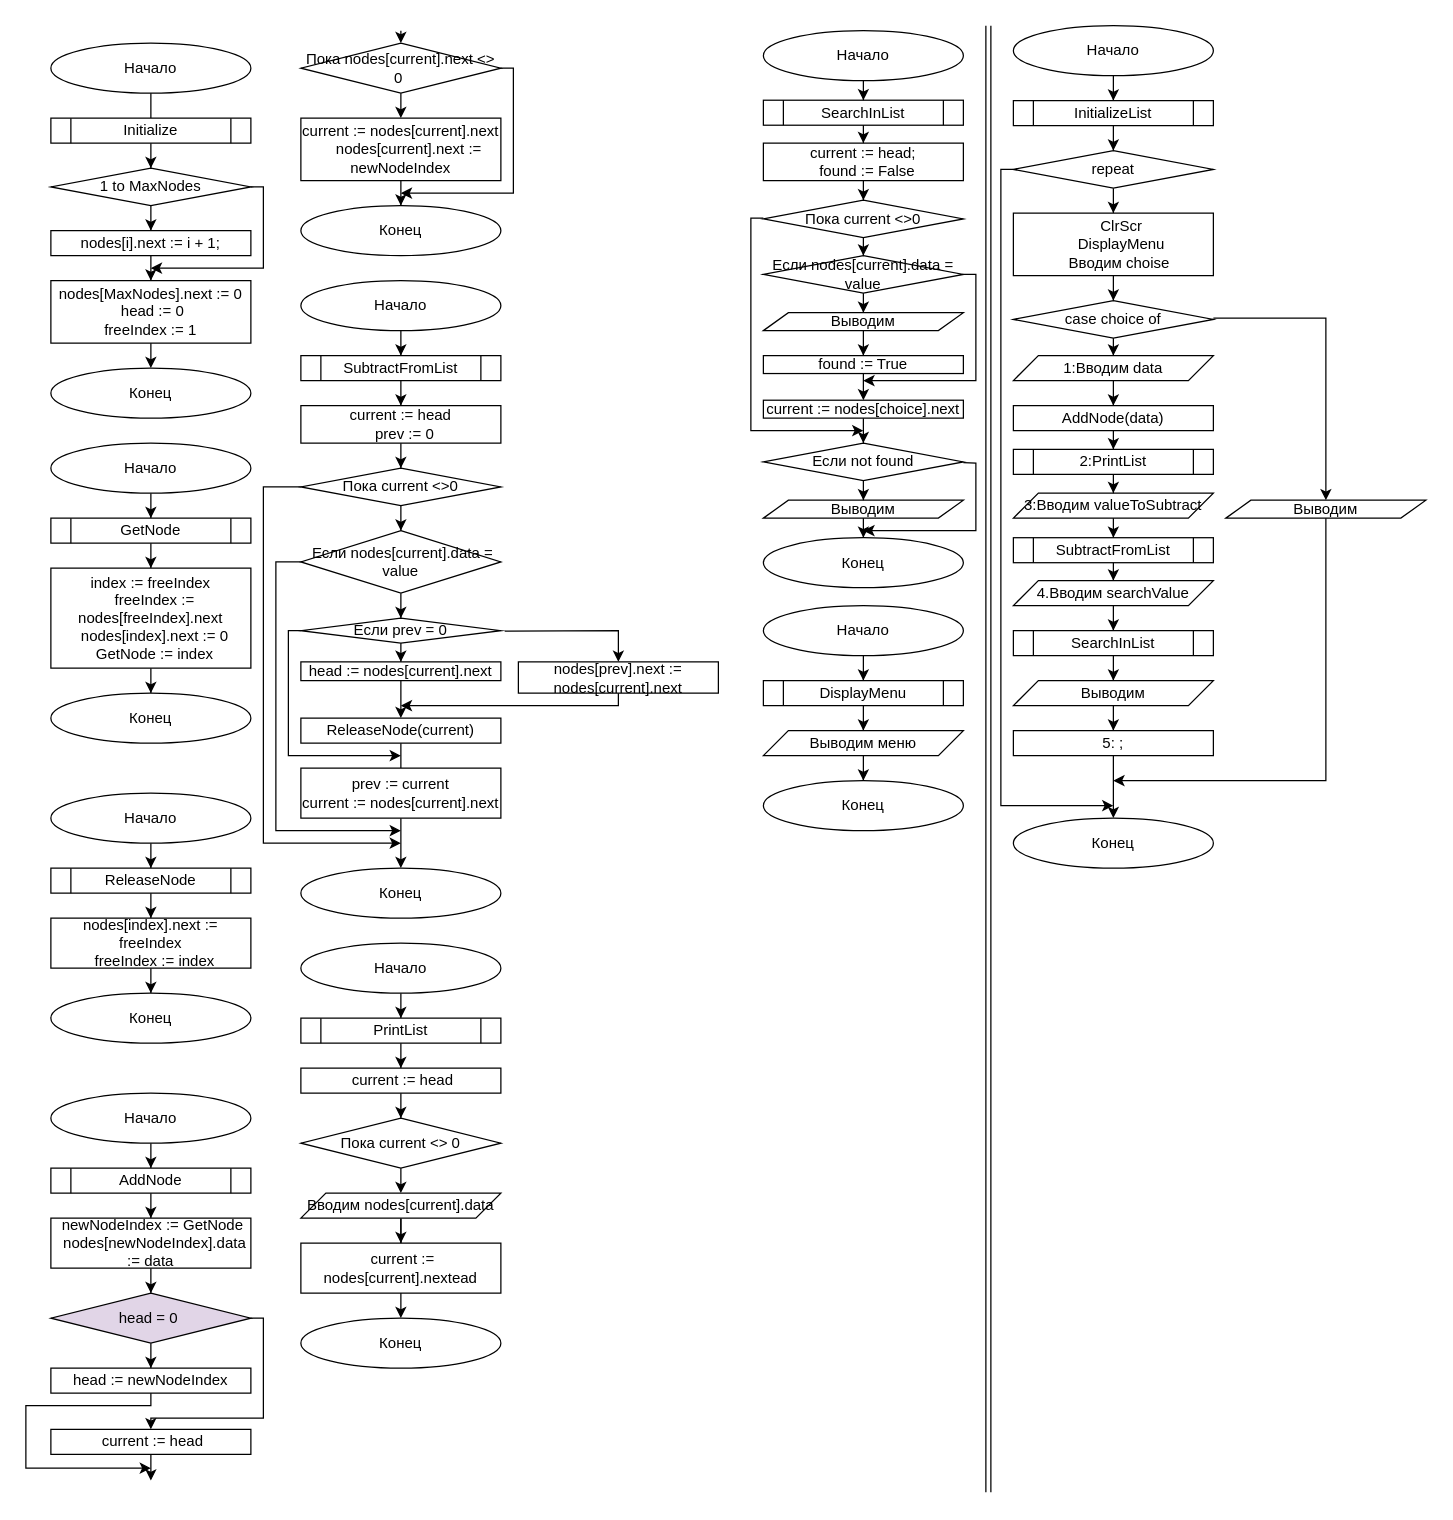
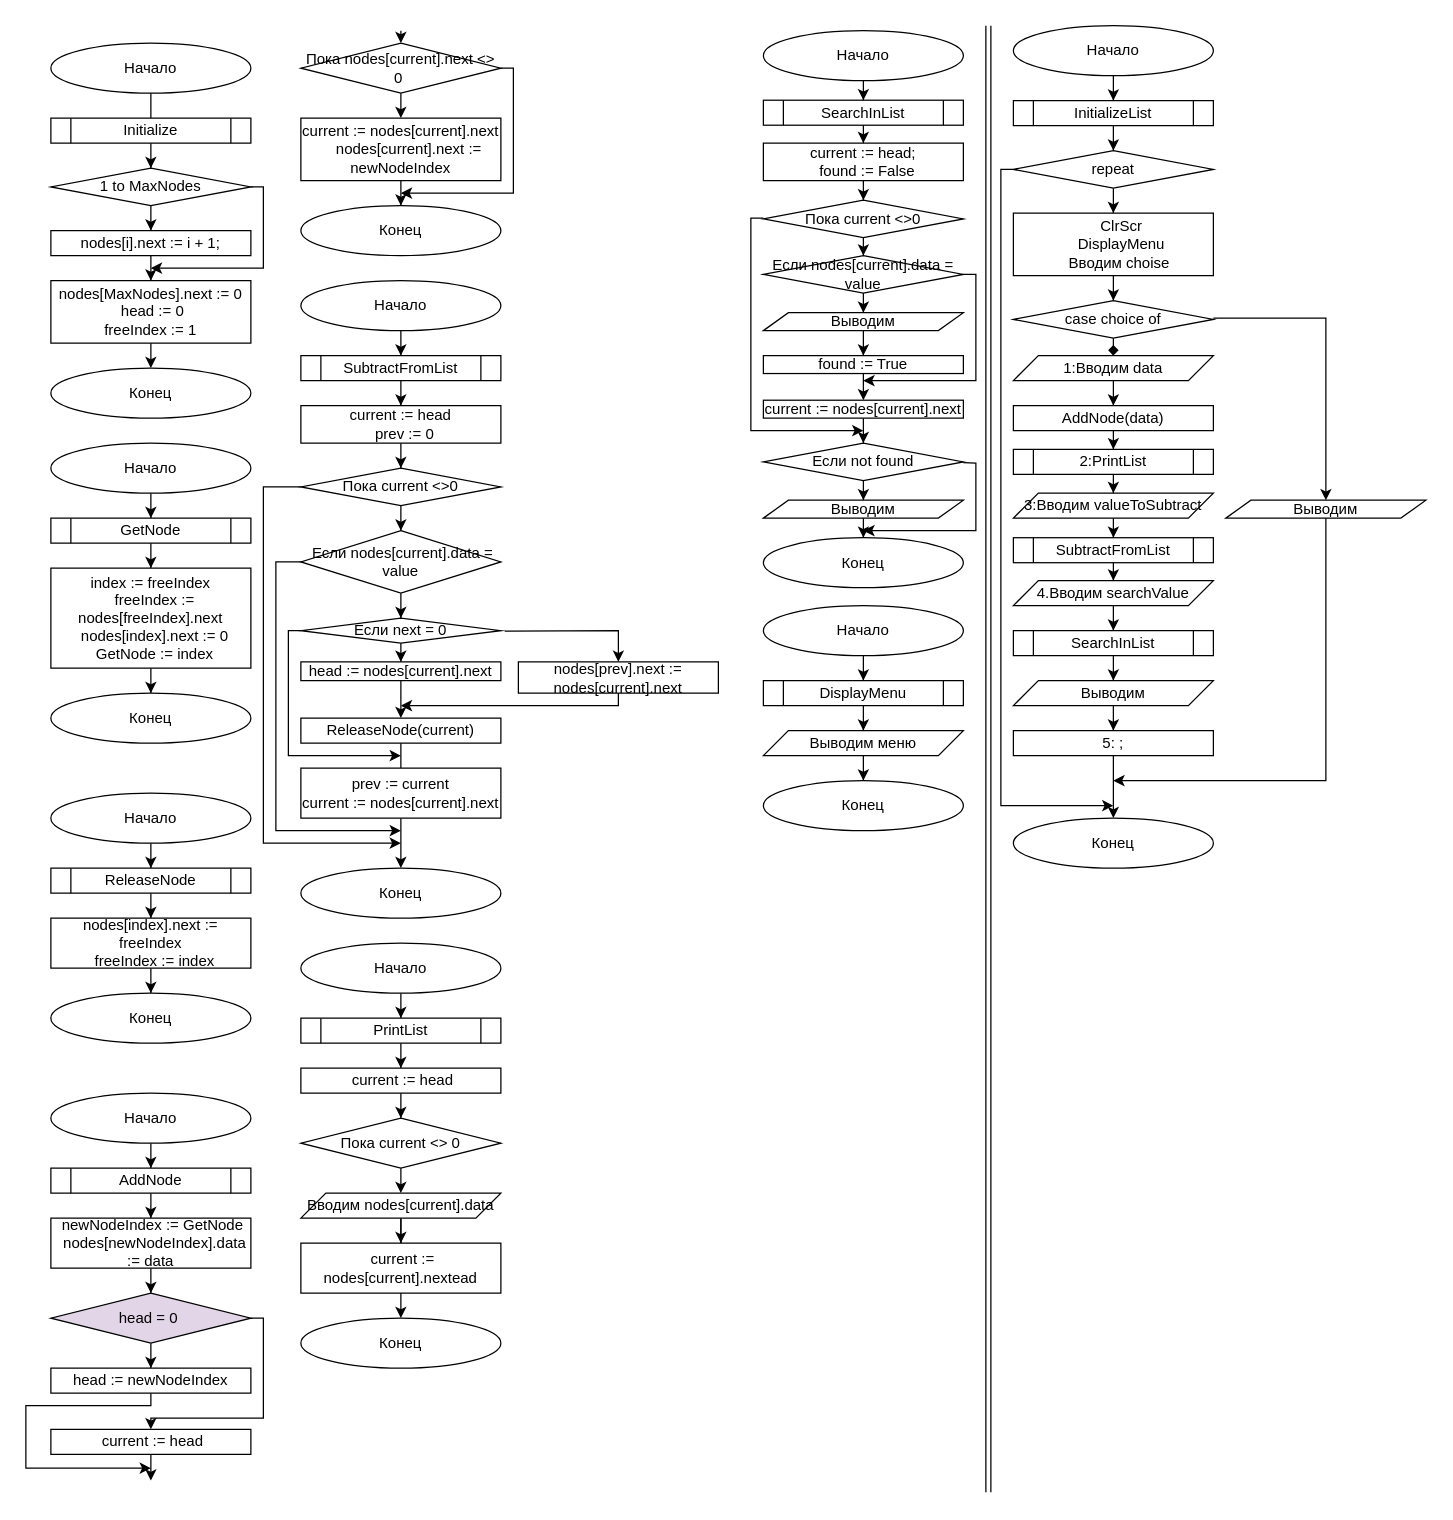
edge "case choice of" -> "1:Вводим data": arrowhead classic -> diamond
node "current := nodes[choice].next": label "current := nodes[choice].next" -> "current := nodes[current].next"
node "Если prev = 0": label "Если prev = 0" -> "Если next = 0"
